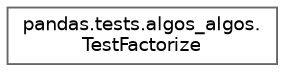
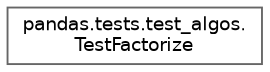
node "pandas.tests.algos_algos. TestFactorize": label "pandas.tests.algos_algos. TestFactorize" -> "pandas.tests.test_algos. TestFactorize"
